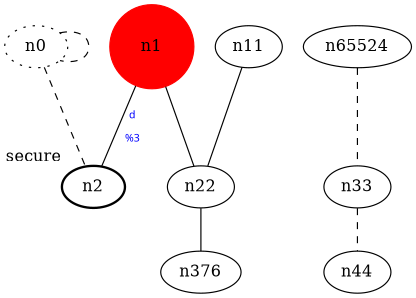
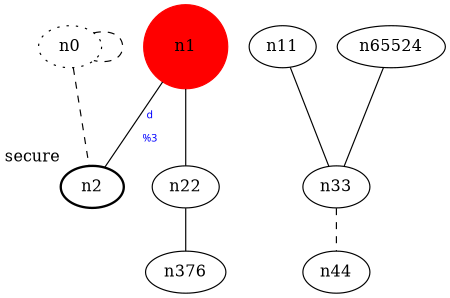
edge "n11" -- "n22": now "n11" -- "n33"
edge "n65524" -- "n33": style dashed -> solid
